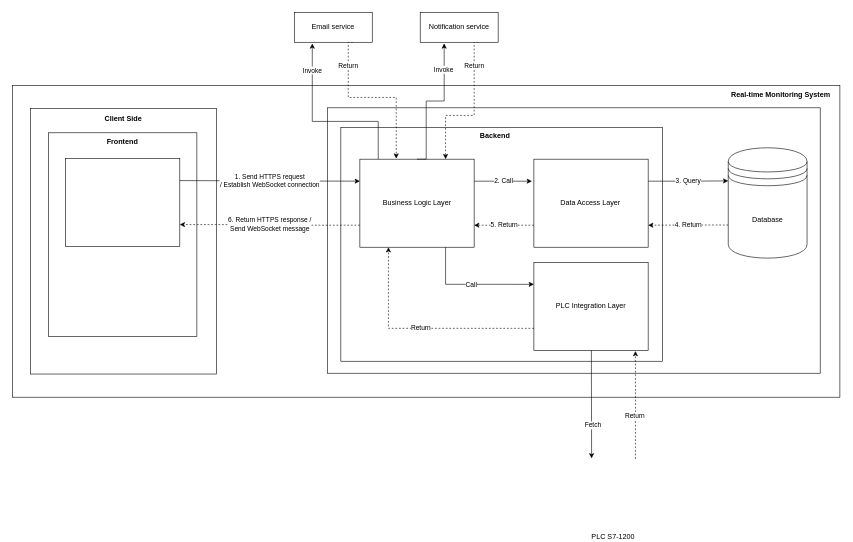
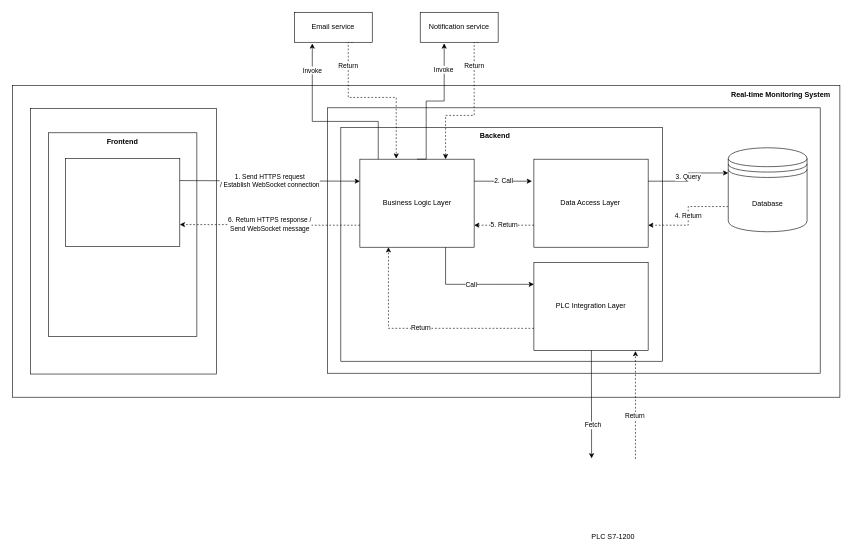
node "Client Side": removed
node "Database": size 79x110 -> 79x84
